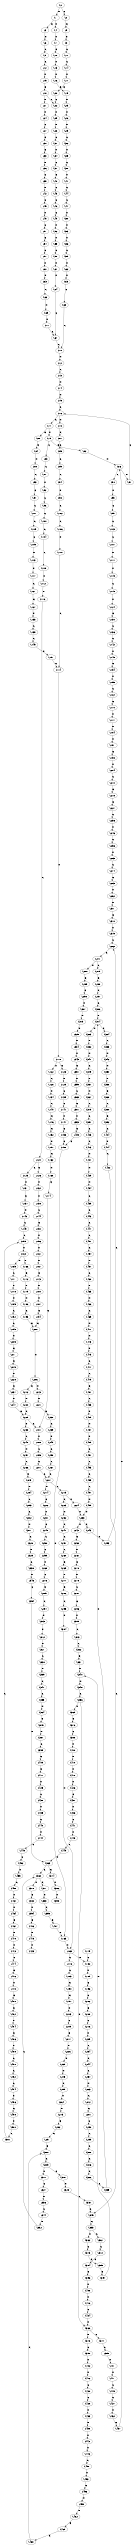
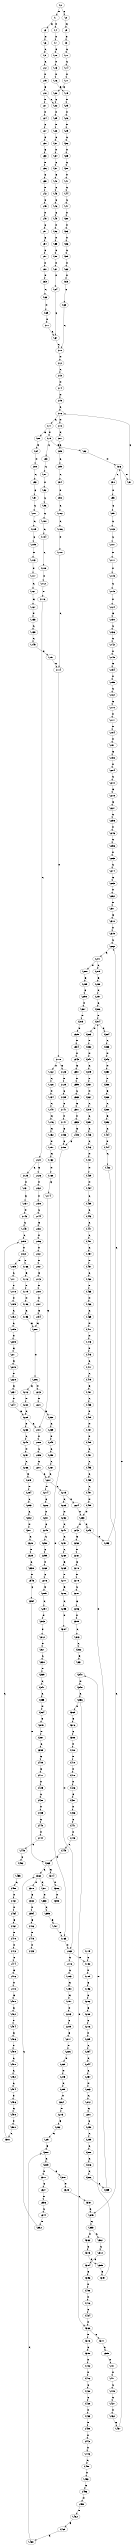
edge "S331" -> "S340": removed, label "A"
edge "S452" -> "S455": removed, label "T"
